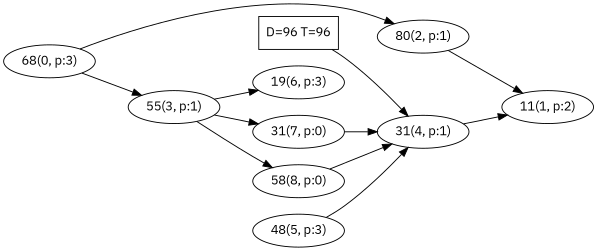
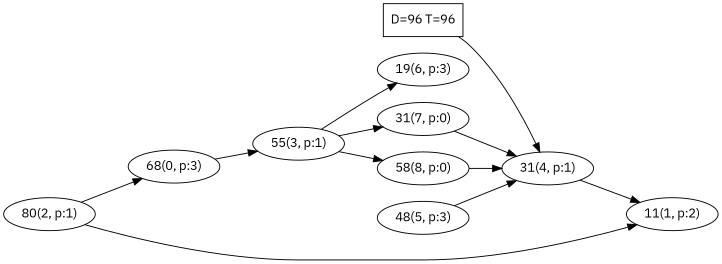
edge "68(0, p:3)" -> "80(2, p:1)": reversed
